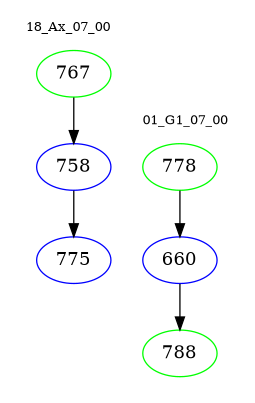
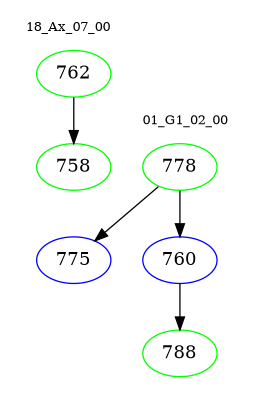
node "767": label "767" -> "762"
cluster "01_G1_07_00": label "01_G1_07_00" -> "01_G1_02_00"
node "758": color blue -> green
edge "758" -> "775": now "778" -> "775"
node "660": label "660" -> "760"
